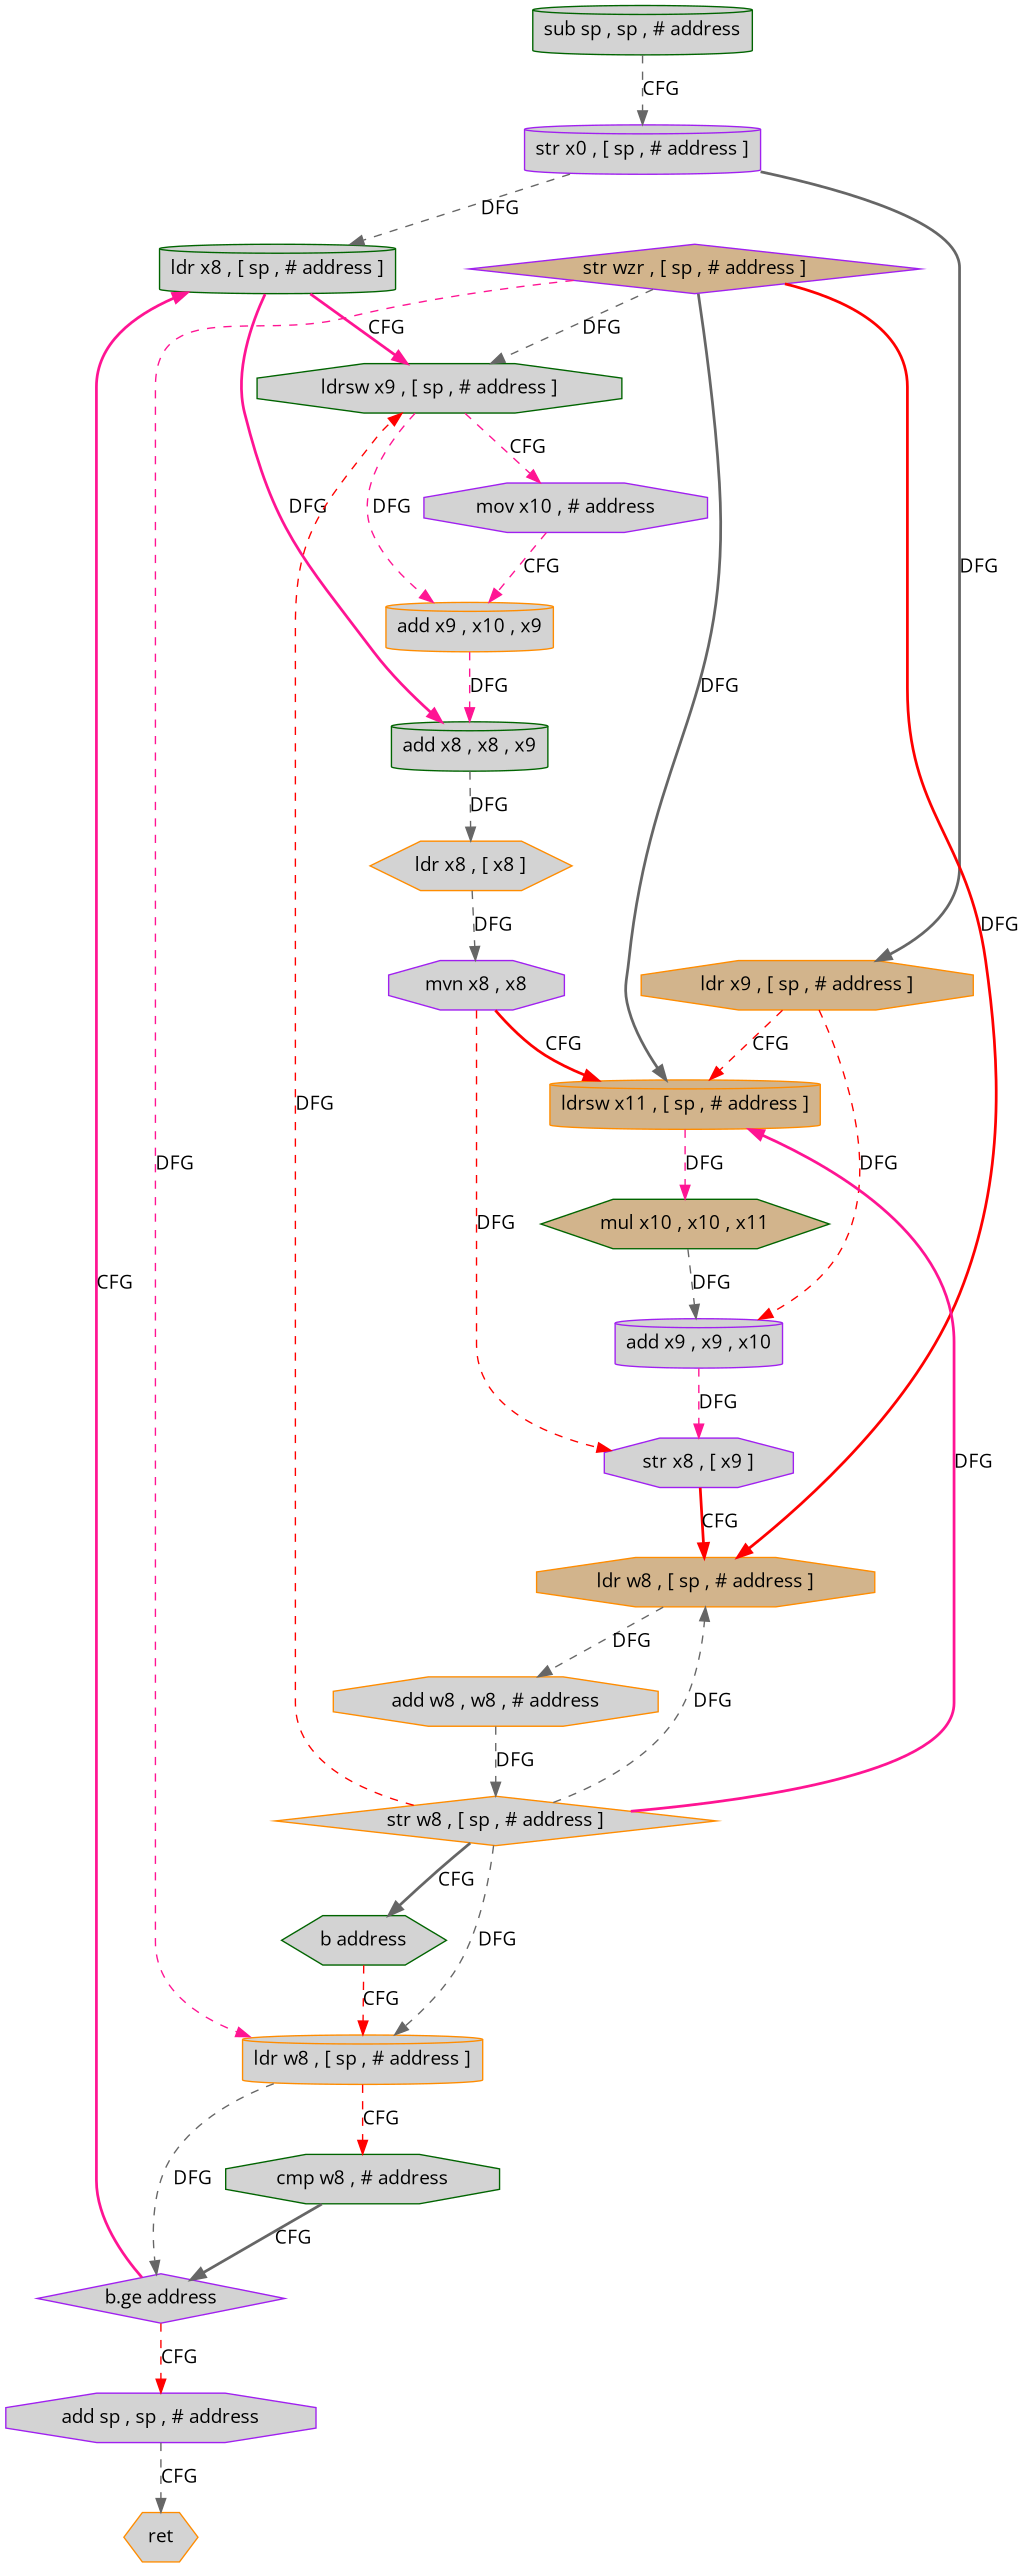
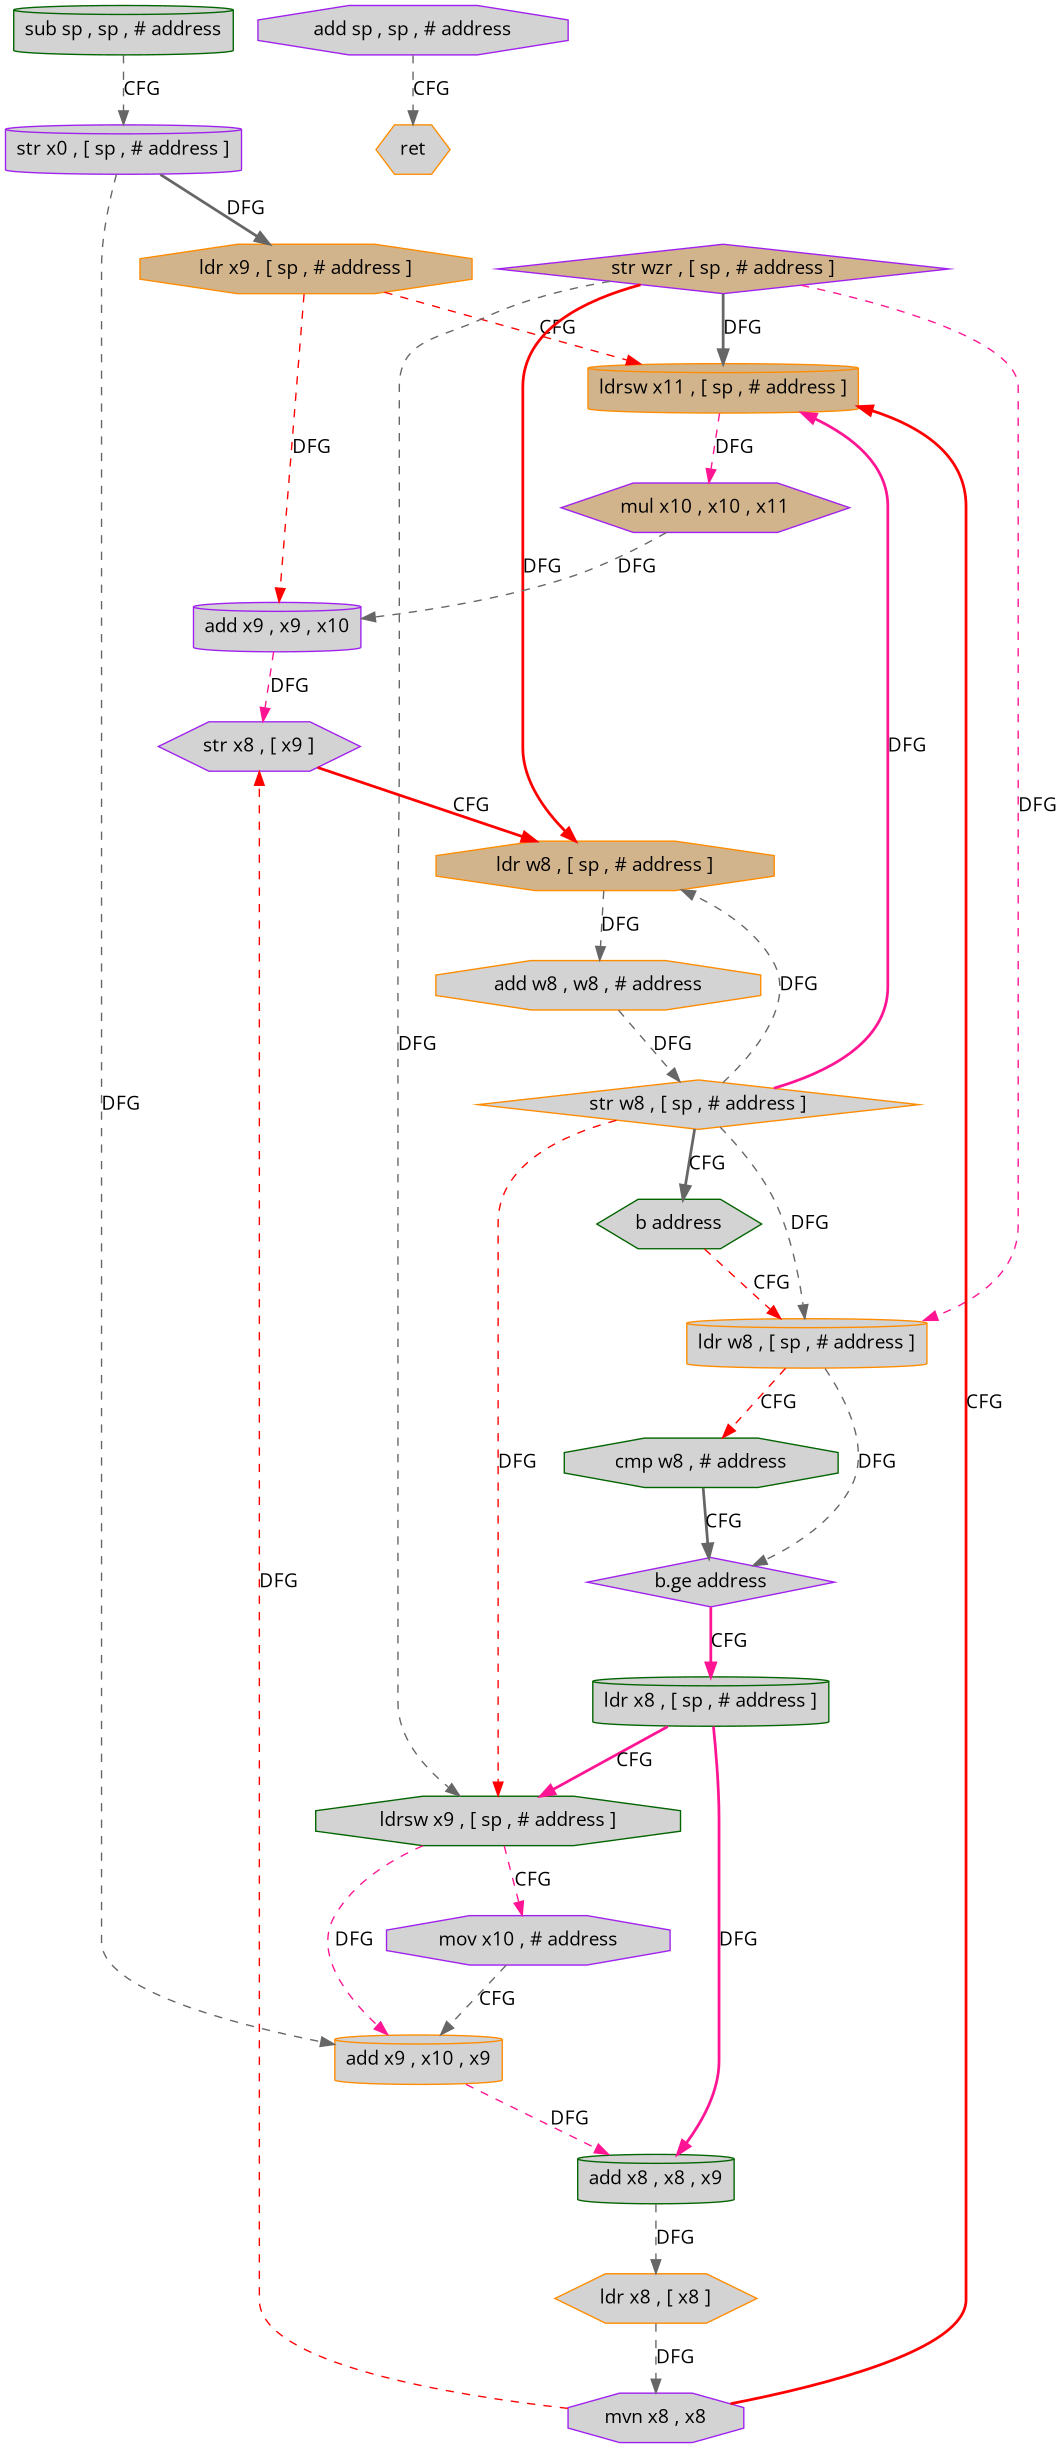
edge "str x0 , [ sp , # address ]" -> "ldr x8 , [ sp , # address ]": now "str x0 , [ sp , # address ]" -> "add x9 , x10 , x9"
edge "mov x10 , # address" -> "add x9 , x10 , x9": color deeppink -> gray40
node "mul x10 , x10 , x11": color darkgreen -> purple
node "str x8 , [ x9 ]": shape octagon -> hexagon
edge "b.ge address" -> "add sp , sp , # address": removed, label "CFG"
